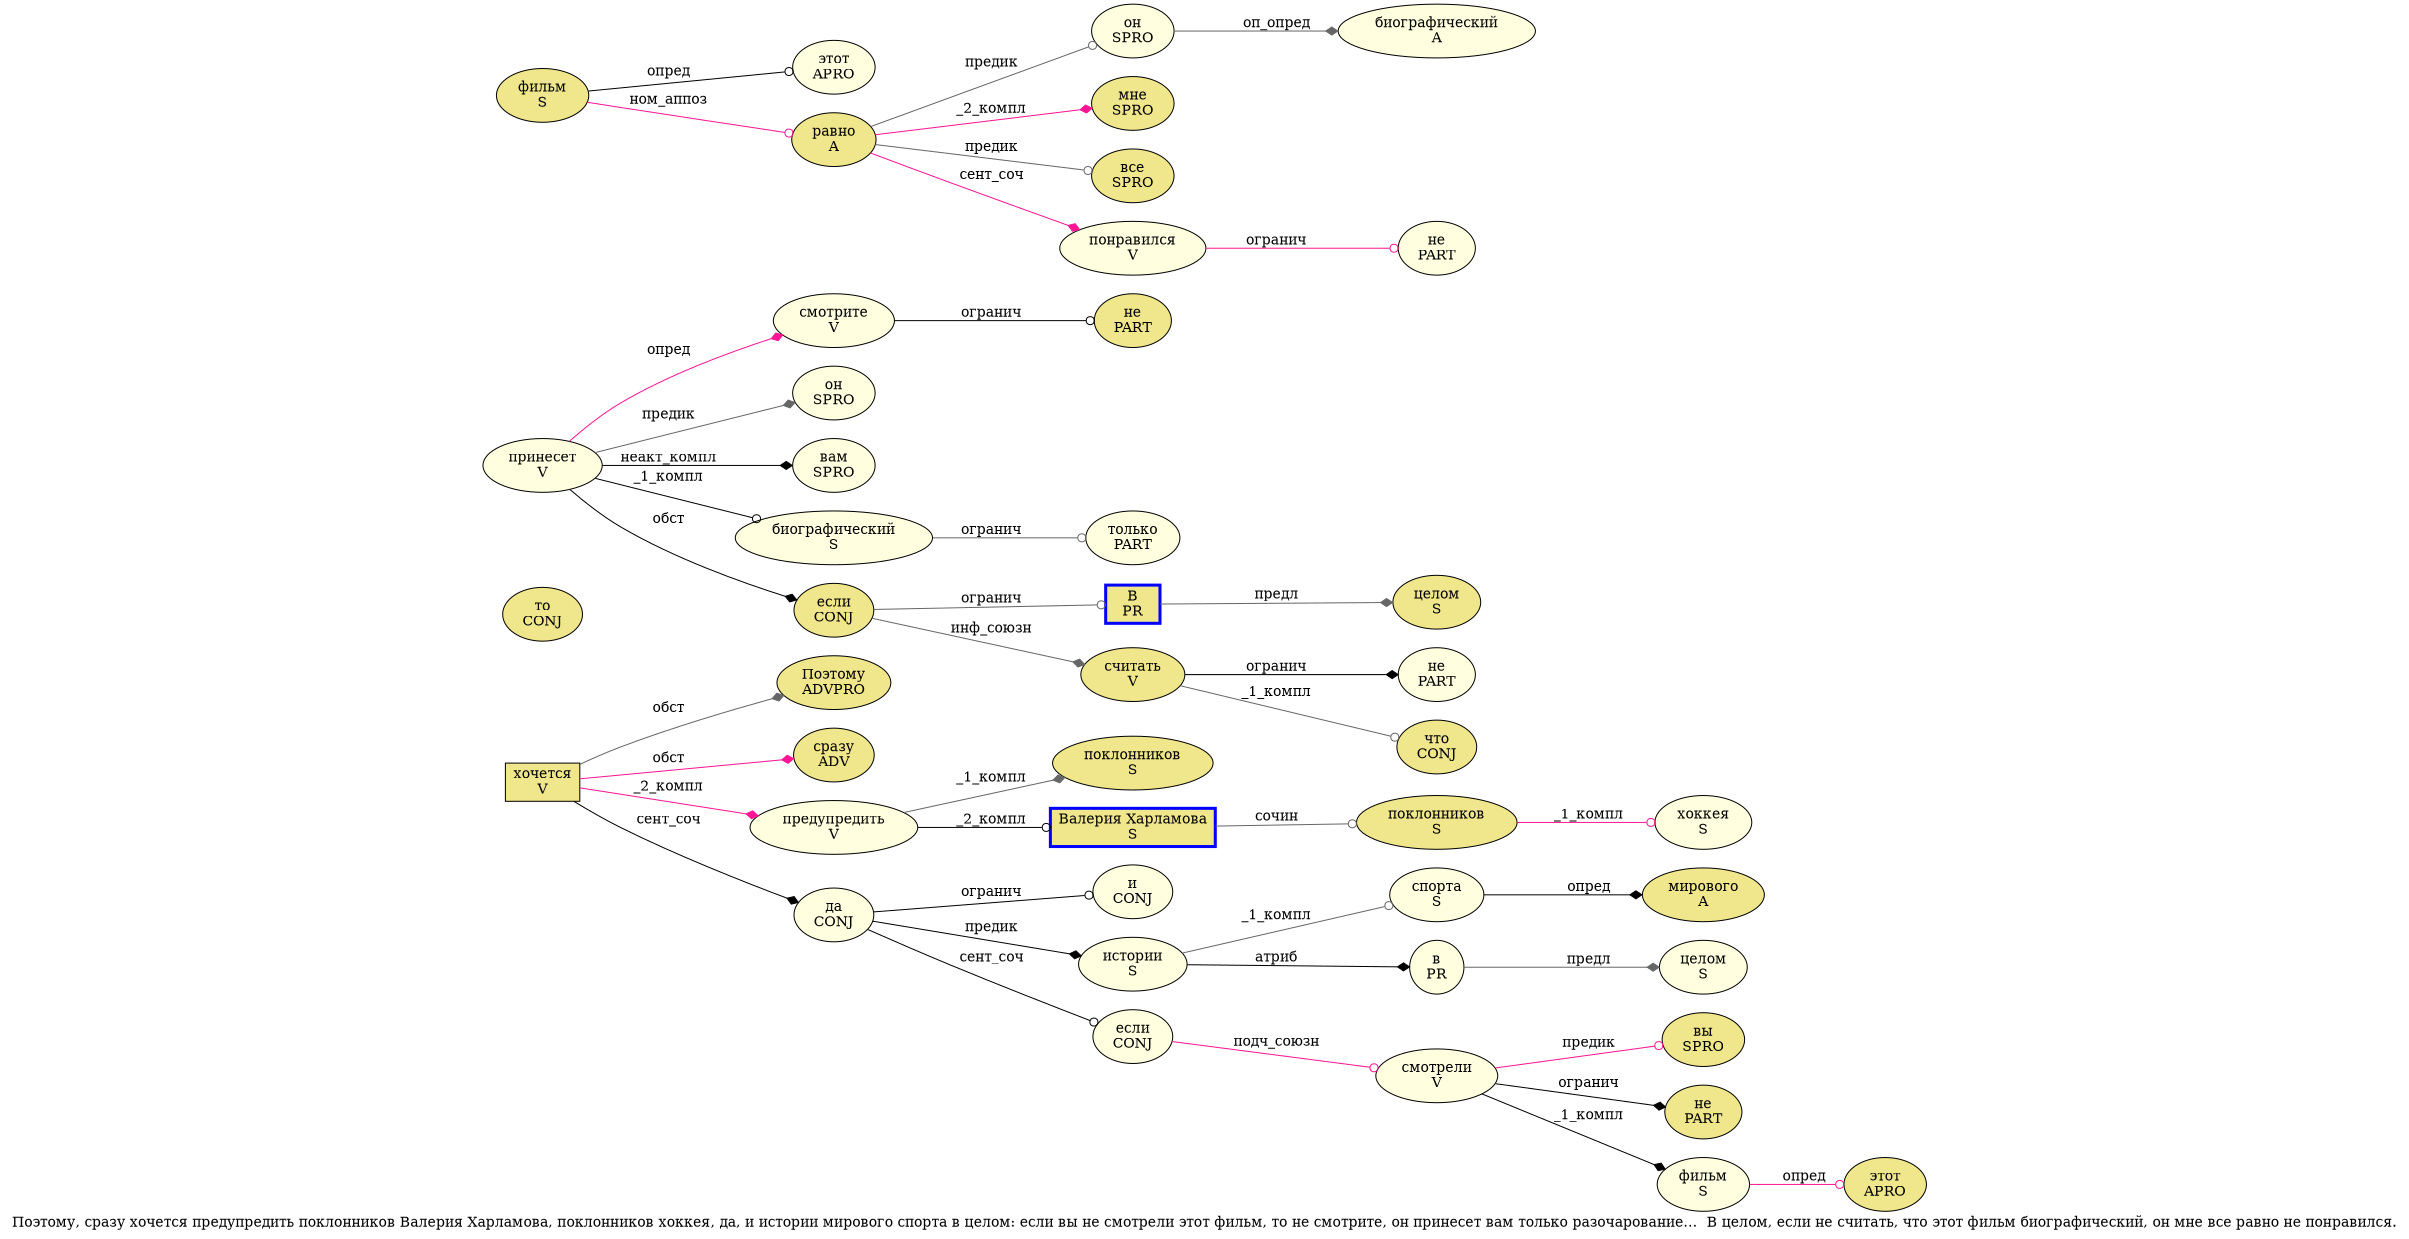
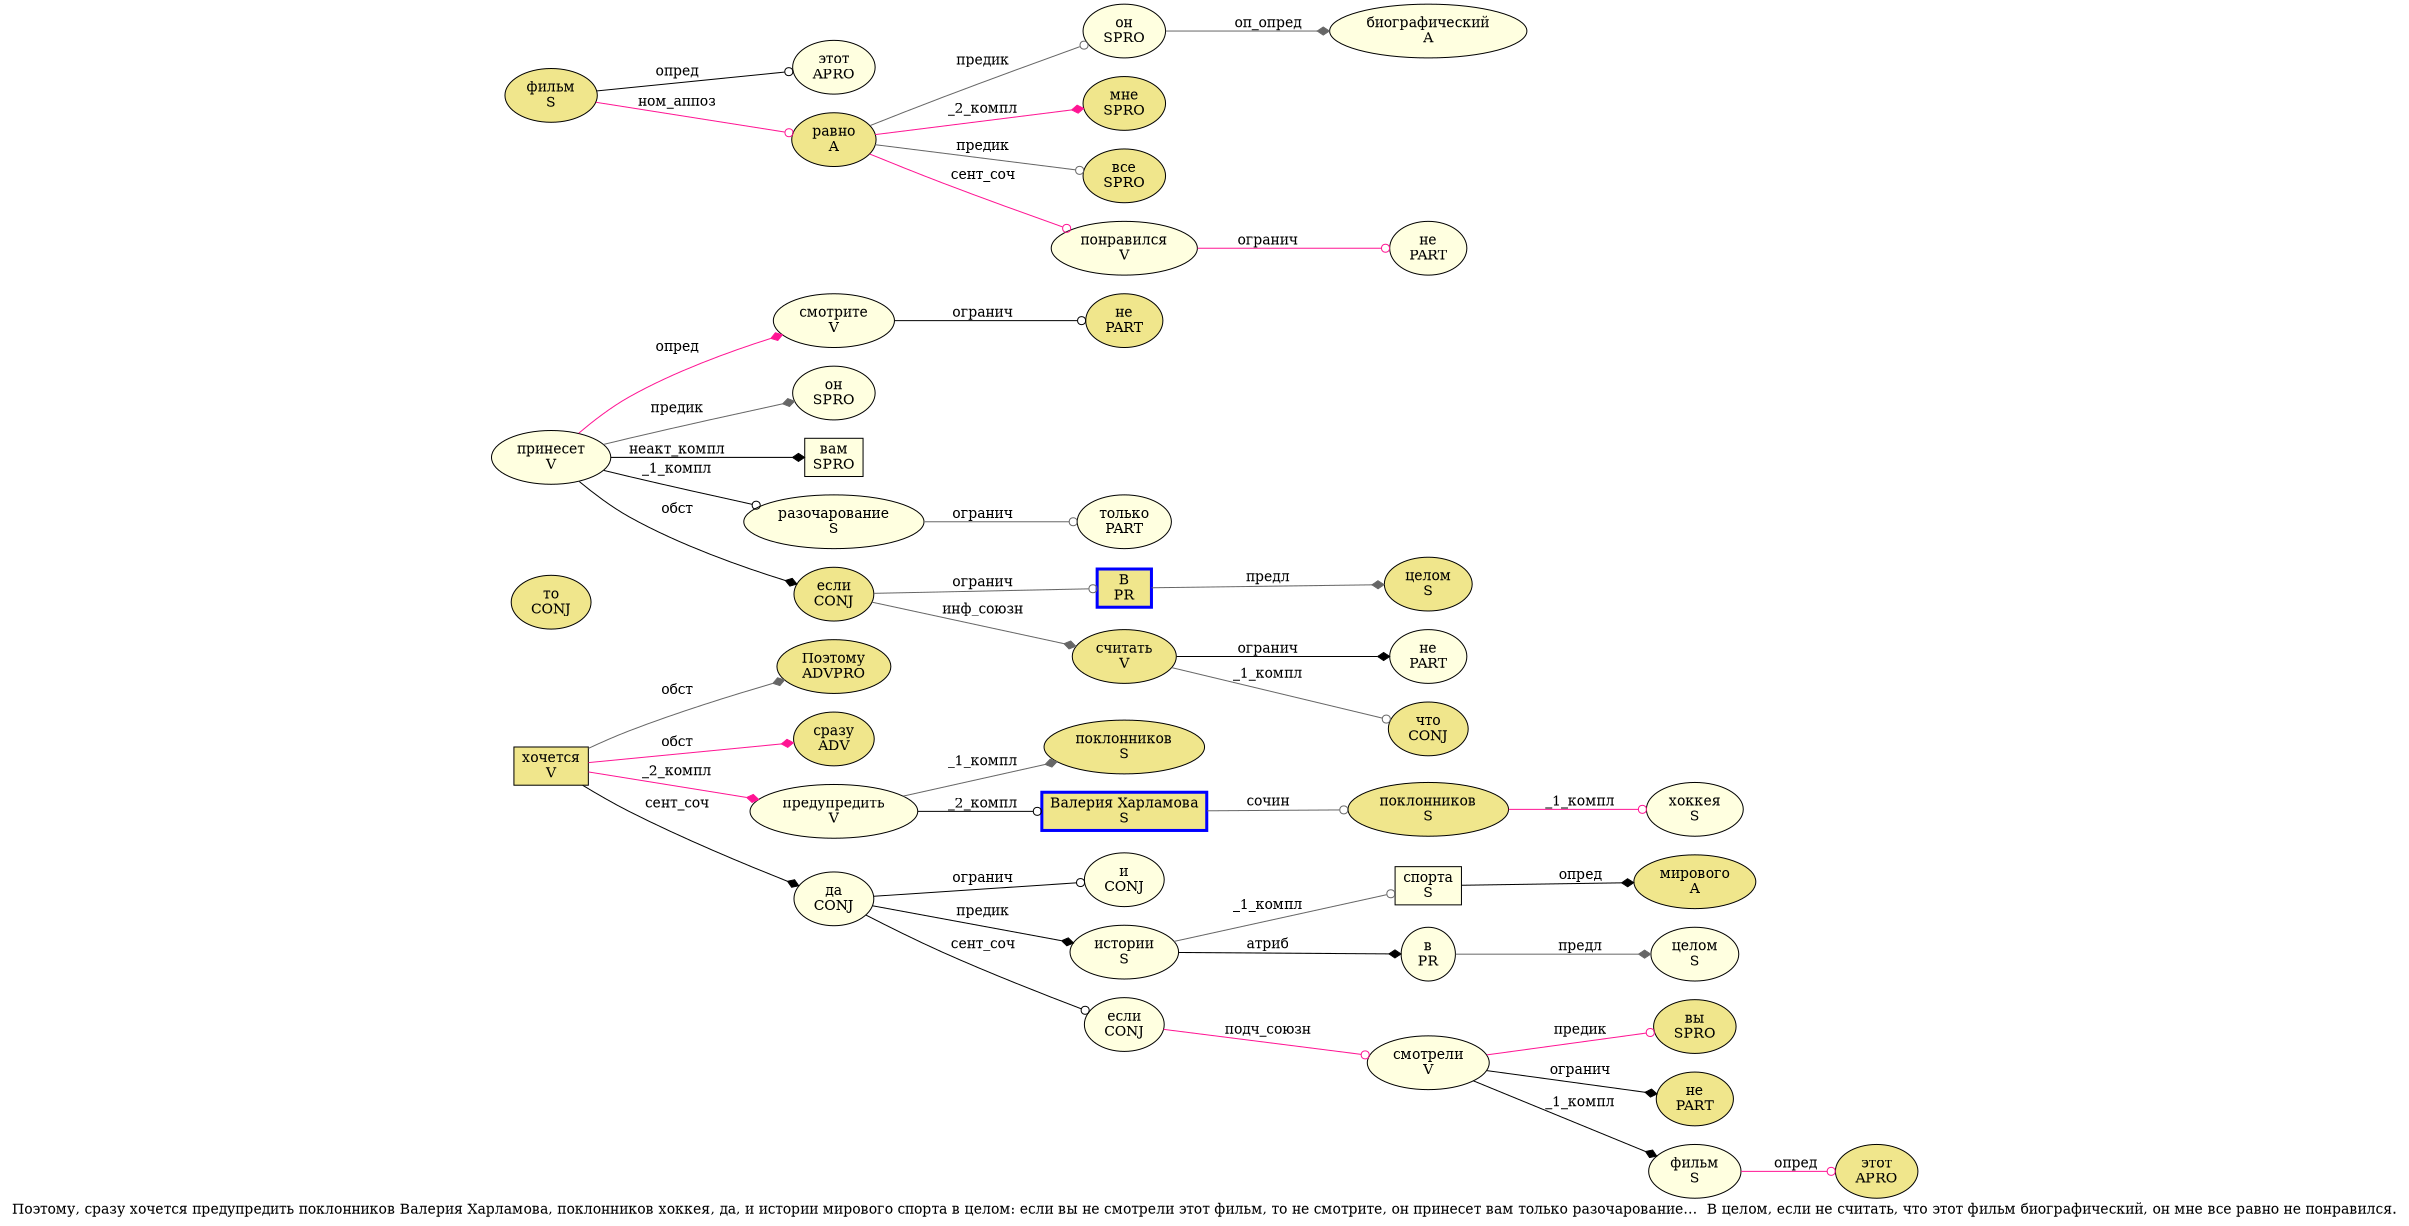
edge "равно A" -> "понравился V": arrowhead diamond -> odot
node "вам SPRO": shape ellipse -> box
node "биографический S": label "биографический S" -> "разочарование S"
node "спорта S": shape ellipse -> box
